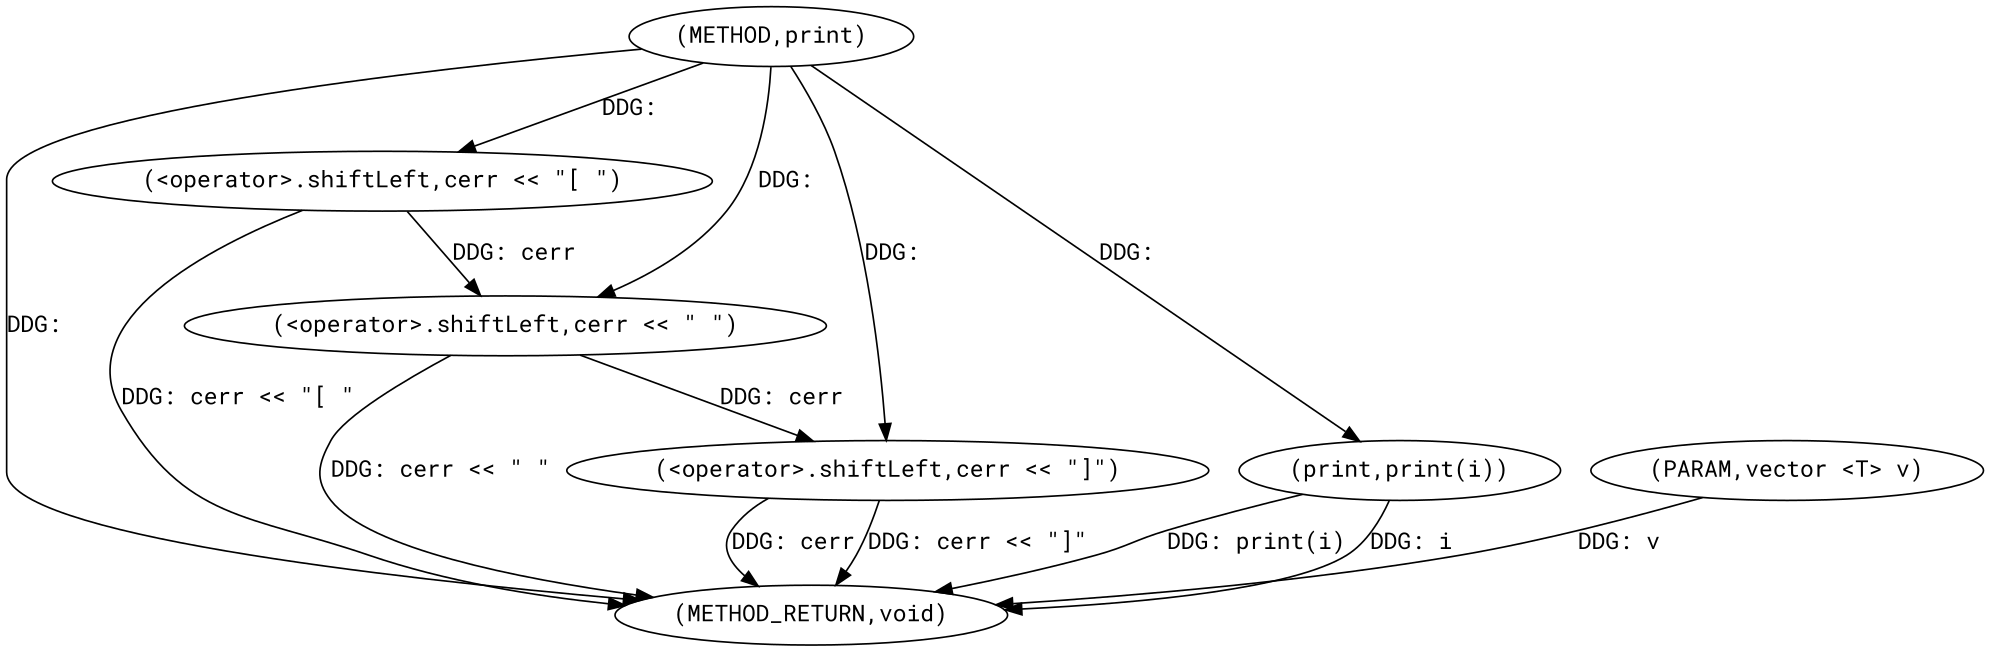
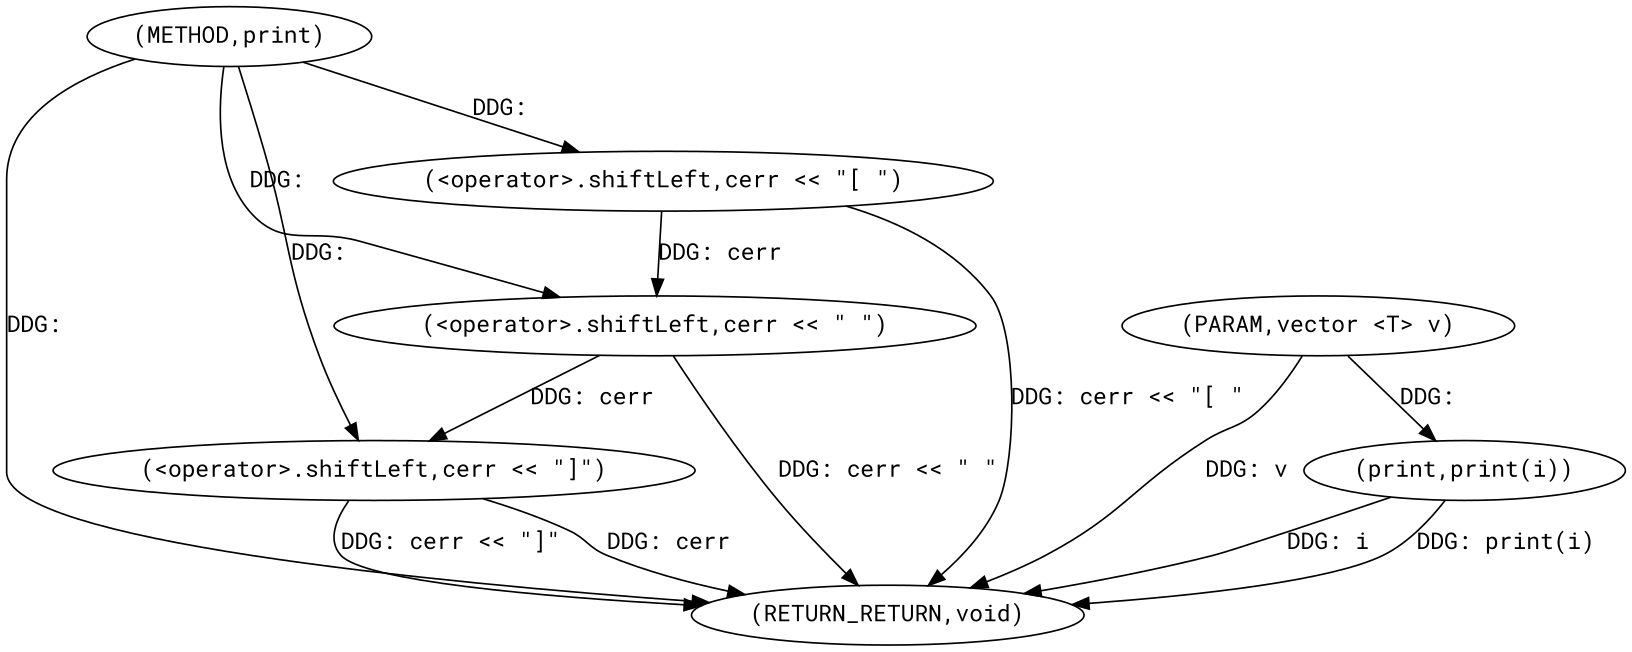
edge "(METHOD,print)" -> "(print,print(i))": now "(PARAM,vector <T> v)" -> "(print,print(i))"
node "(METHOD_RETURN,void)": label "(METHOD_RETURN,void)" -> "(RETURN_RETURN,void)"
